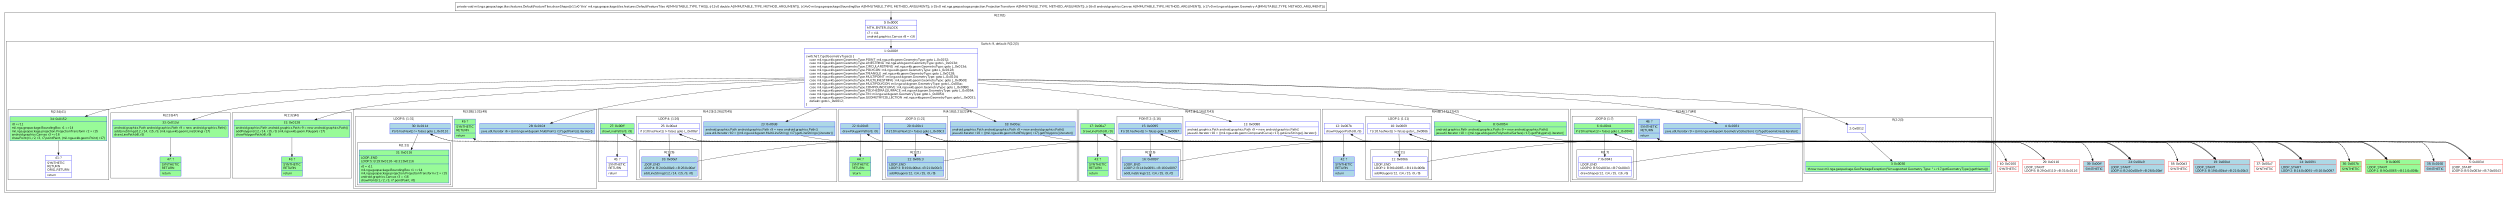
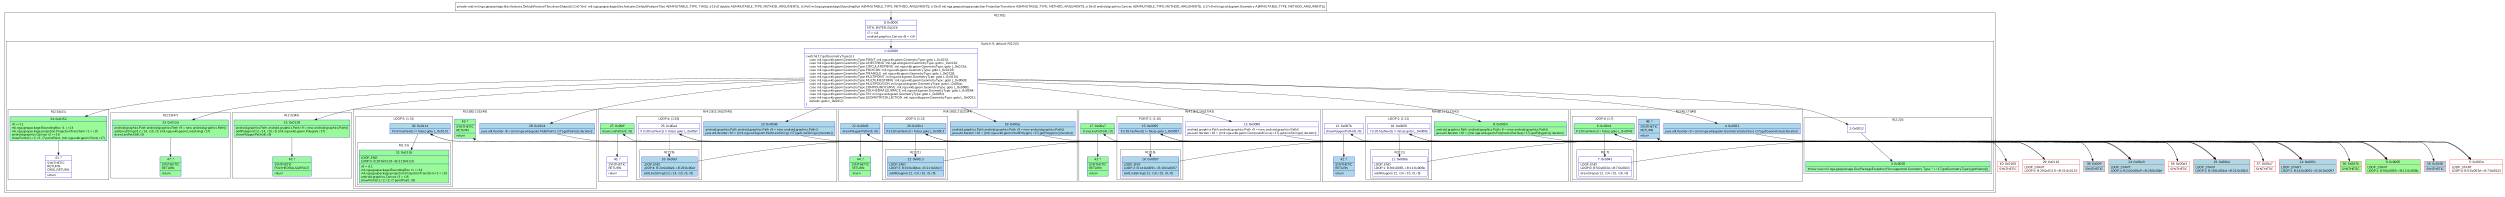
edge "25: 0x00ed" -> "26: 0x00ef": style solid -> dashed
node "46: ?": text "RETURN" -> "POLYHEDRALSURFACE"
